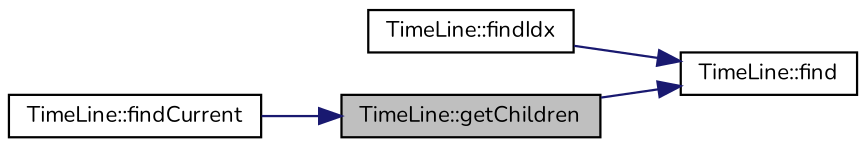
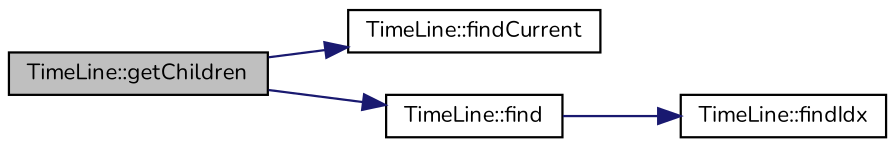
edge "TimeLine::findIdx" -> "TimeLine::find": reversed
edge "TimeLine::findCurrent" -> "TimeLine::getChildren": reversed
